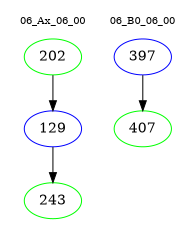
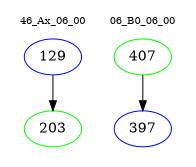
cluster "06_Ax_06_00": label "06_Ax_06_00" -> "46_Ax_06_00"
node "202": removed
edge "397" -> "407": reversed
node "243": label "243" -> "203"
